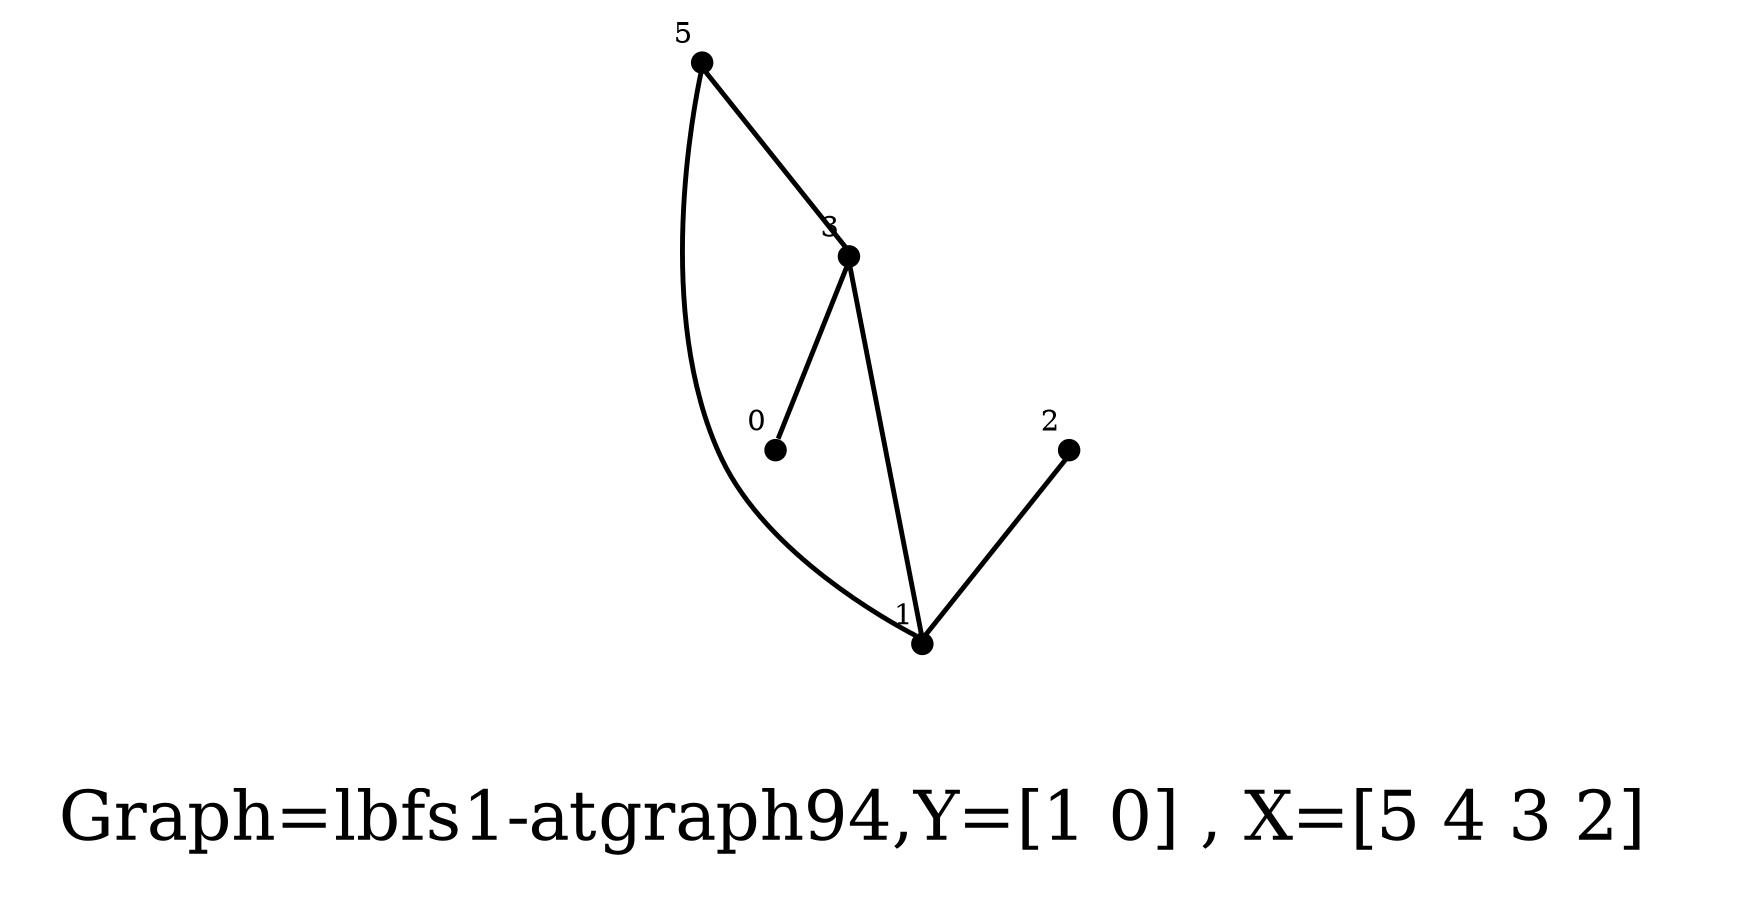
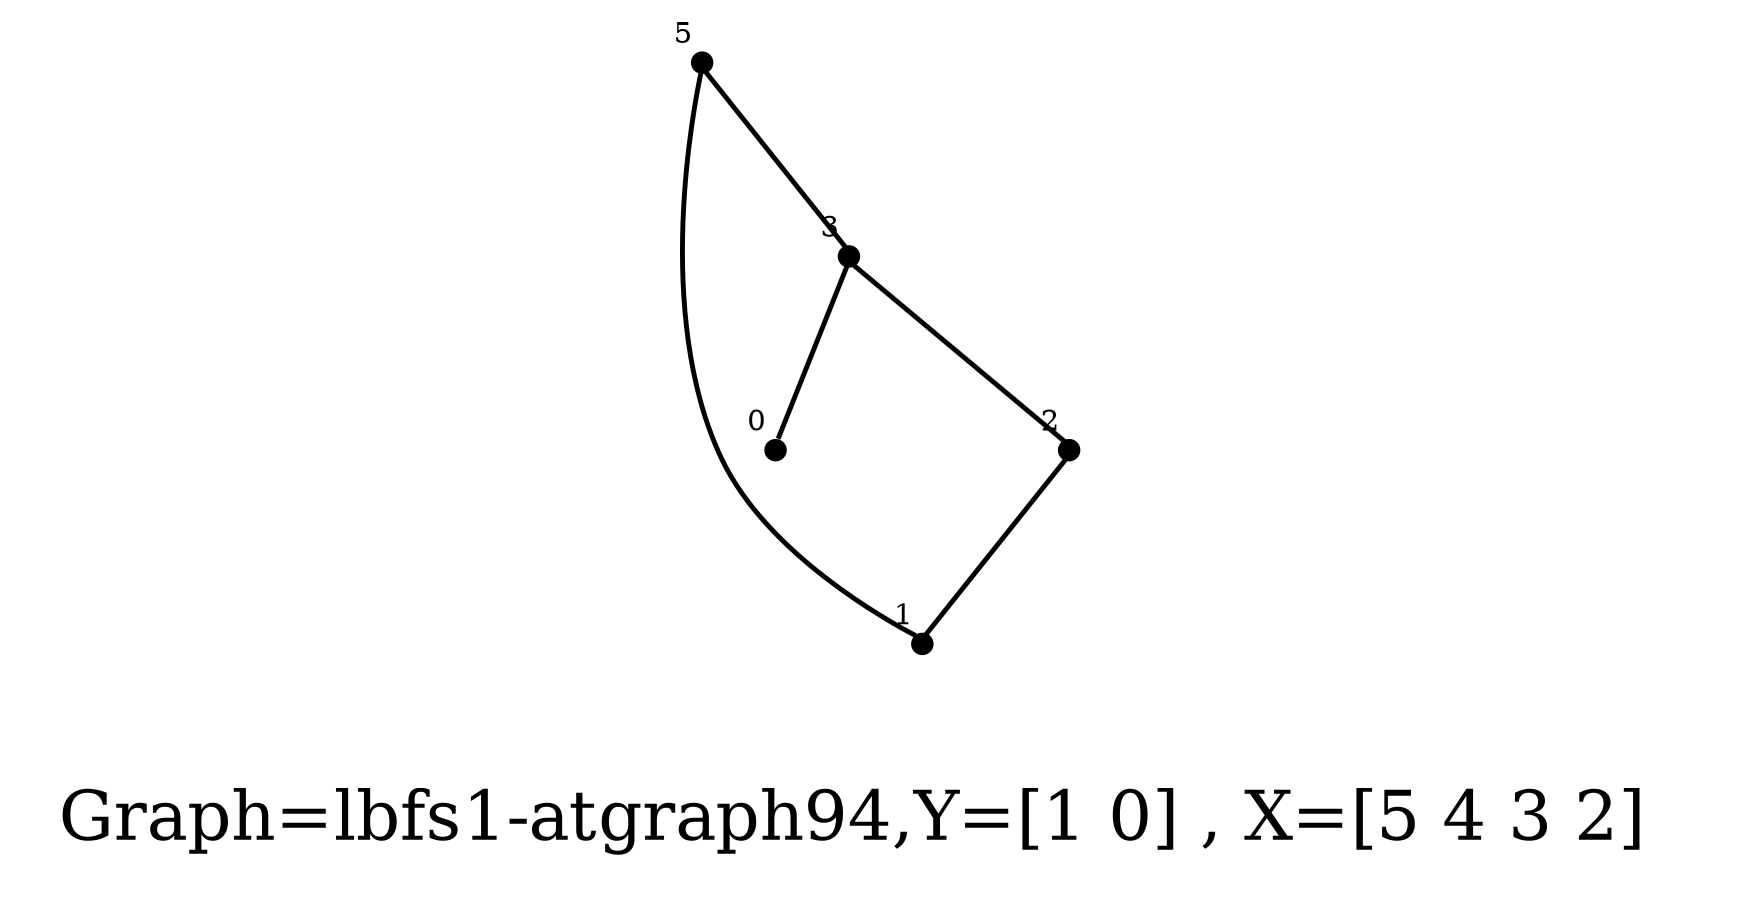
edge "3" -- "1": now "3" -- "2"
